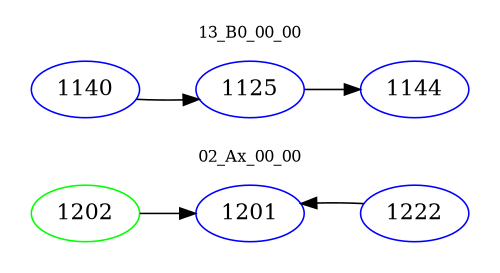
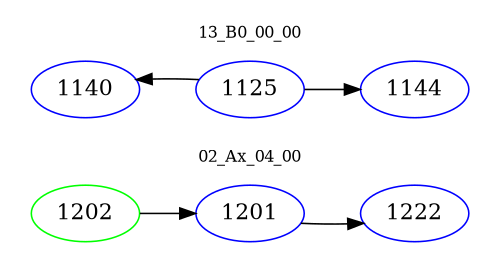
edge "1140" -> "1125": reversed
cluster "02_Ax_00_00": label "02_Ax_00_00" -> "02_Ax_04_00"
edge "1222" -> "1201": reversed
